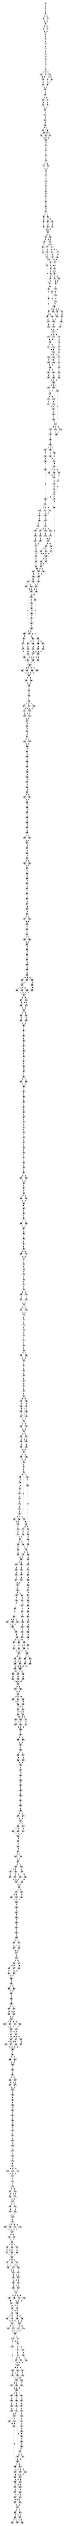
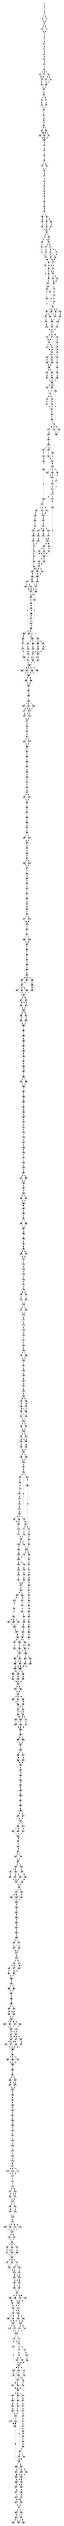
node "S682": added
